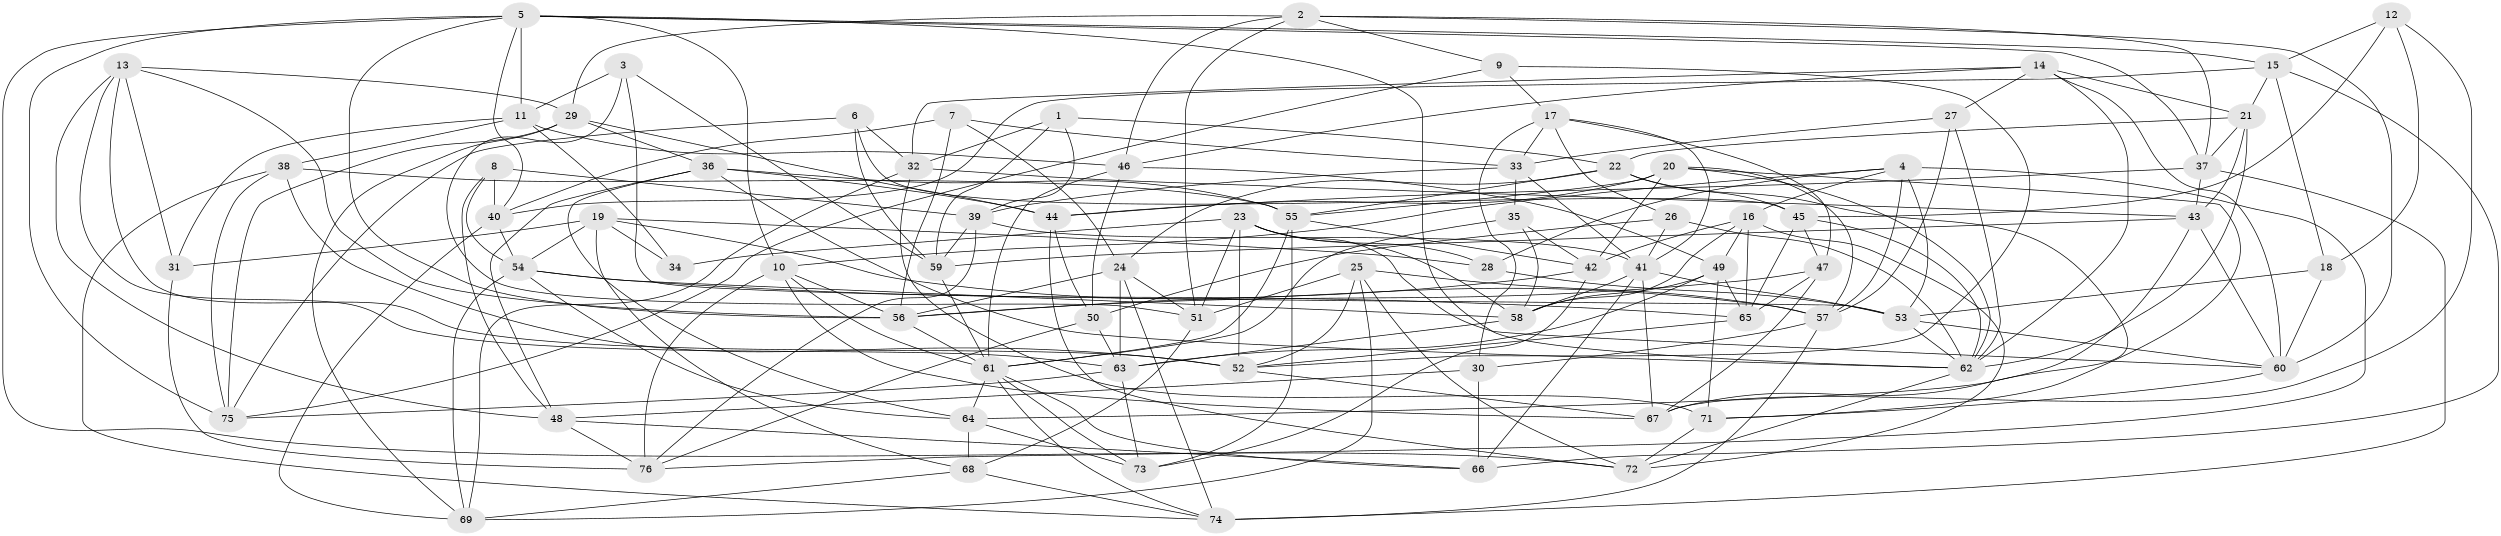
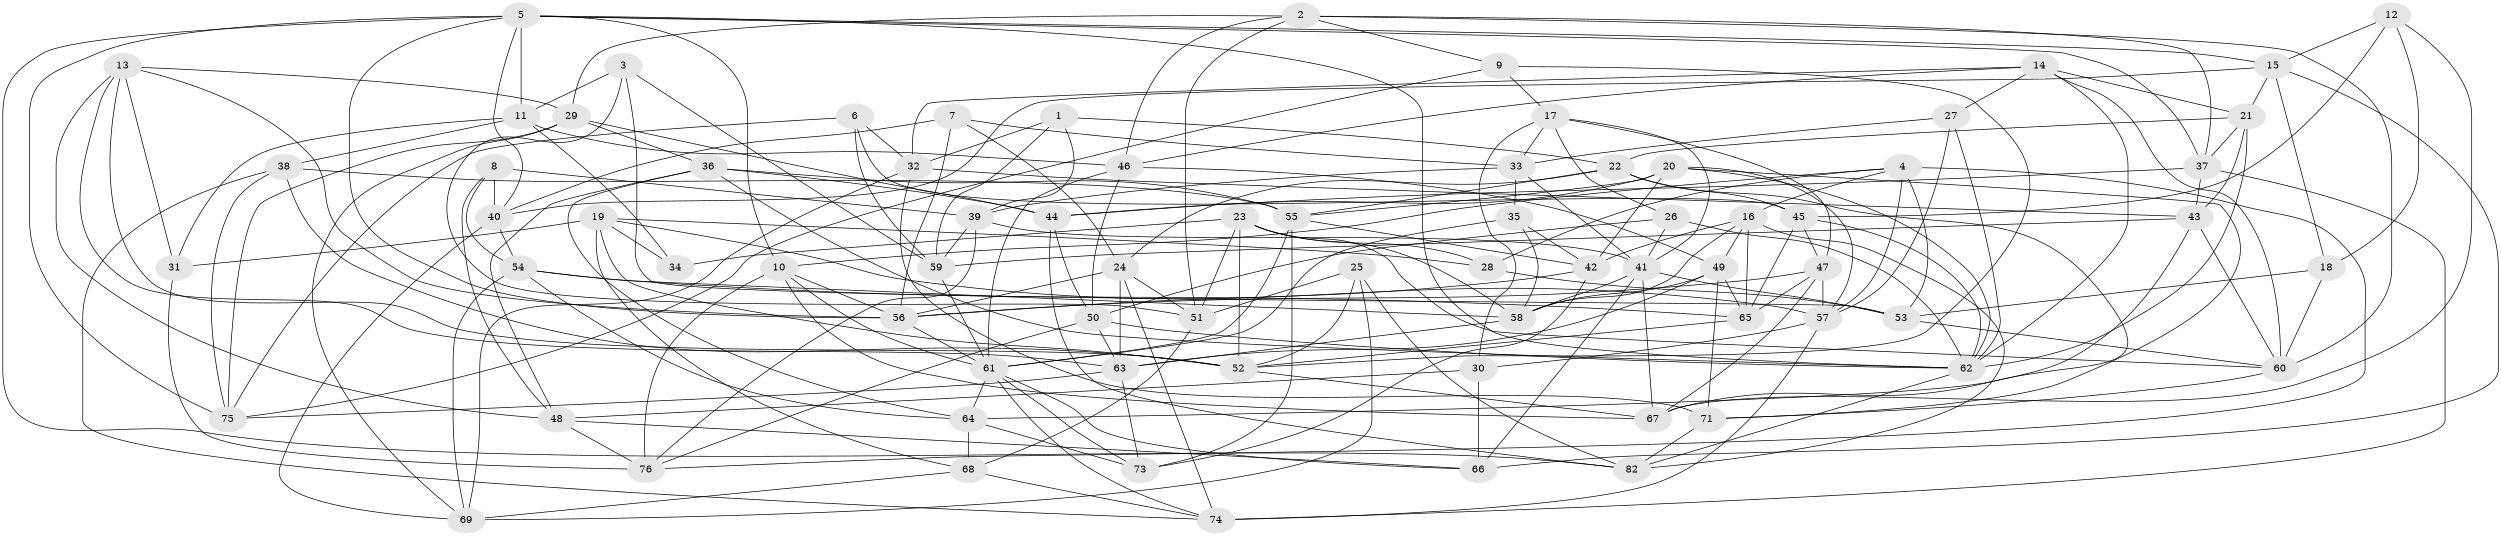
edge "19" -- "54": now "19" -- "52"
edge "25" -- "57": now "47" -- "57"
edge "53" -- "62": now "50" -- "62"
node "72": label "72" -> "82"
